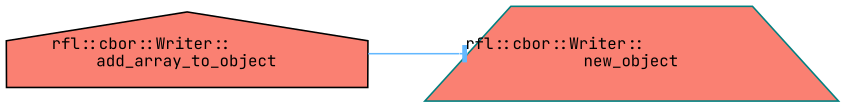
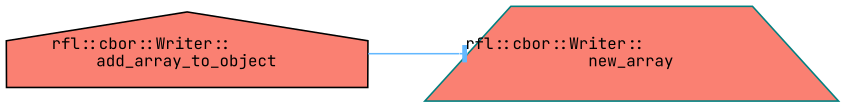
node "rfl::cbor::Writer:: new_object": label "rfl::cbor::Writer:: new_object" -> "rfl::cbor::Writer:: new_array"
